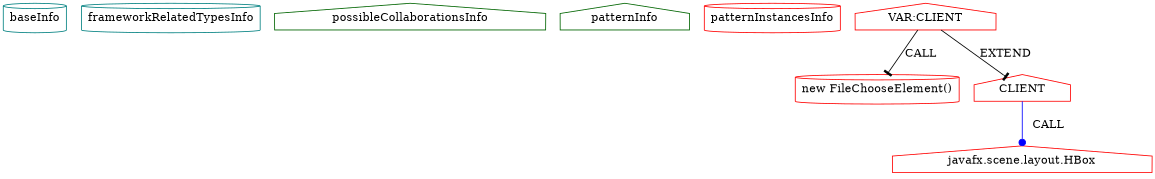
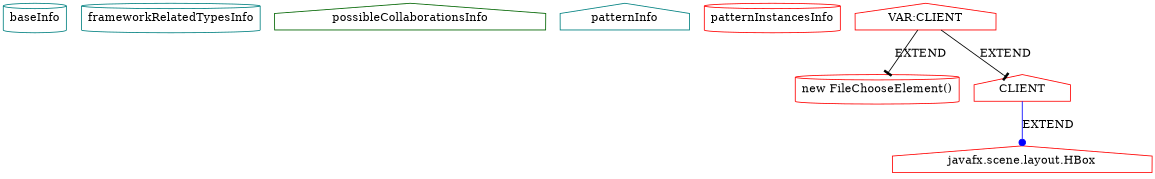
node "patternInfo": color darkgreen -> teal
edge "VAR:CLIENT" -> "new FileChooseElement()": label "CALL" -> "EXTEND"
edge "CLIENT" -> "javafx.scene.layout.HBox": label "CALL" -> "EXTEND"
